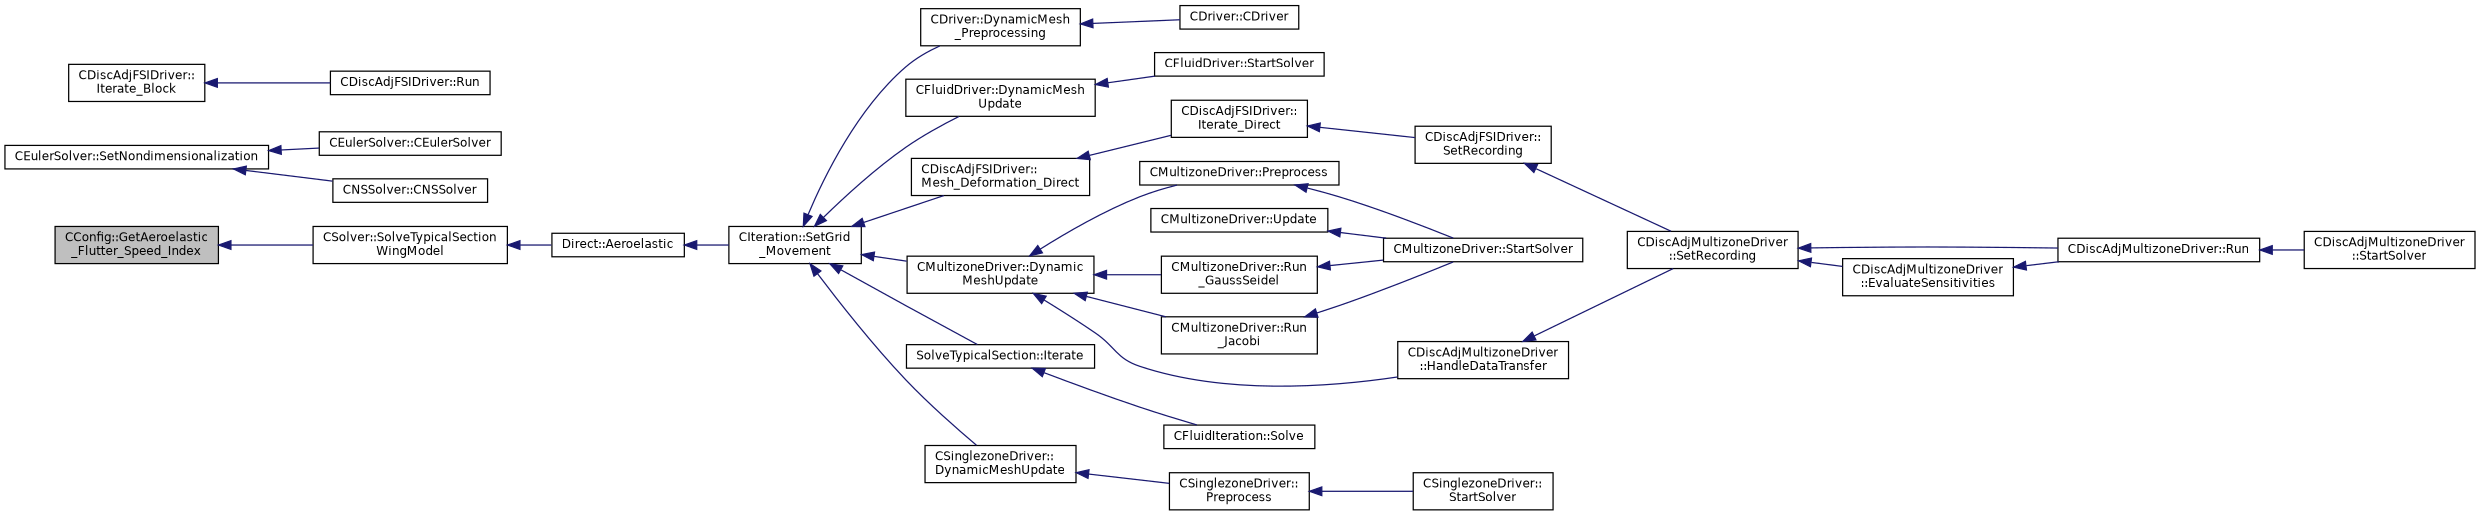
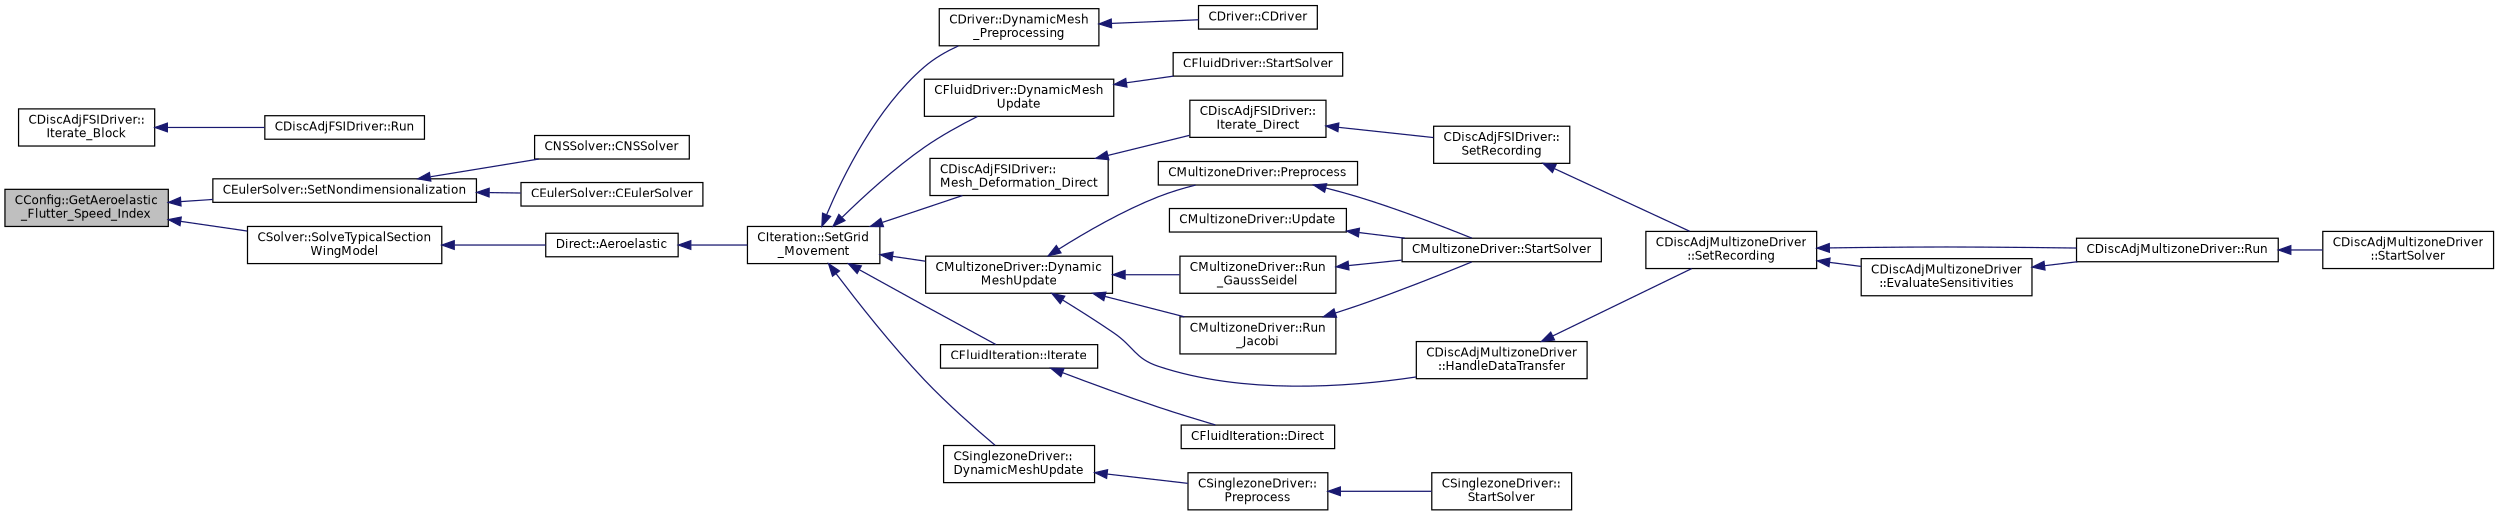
edge "CEulerSolver::SetNondimensionalization" -> "CConfig::GetAeroelastic _Flutter_Speed_Index": added
node "SolveTypicalSection::Iterate": label "SolveTypicalSection::Iterate" -> "CFluidIteration::Iterate"
node "CFluidIteration::Solve": label "CFluidIteration::Solve" -> "CFluidIteration::Direct"
